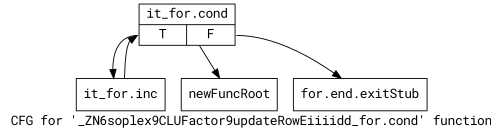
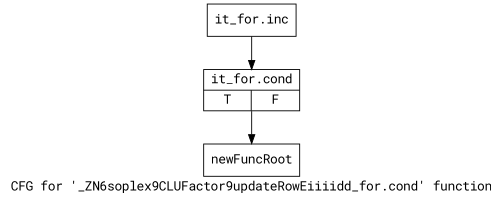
edge "it_for.cond" -> "it_for.inc": removed
node "for.end.exitStub": removed
